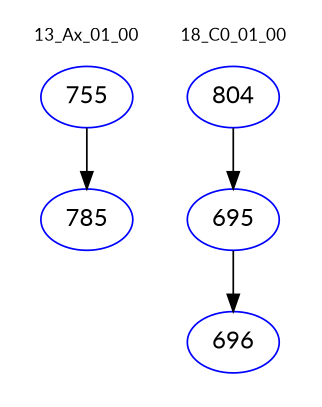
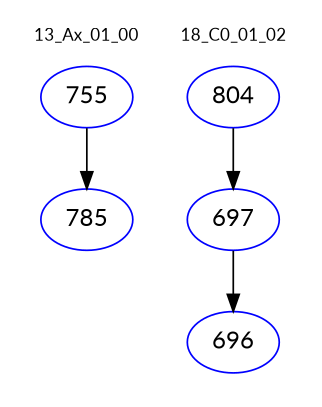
cluster "18_C0_01_00": label "18_C0_01_00" -> "18_C0_01_02"
node "695": label "695" -> "697"
